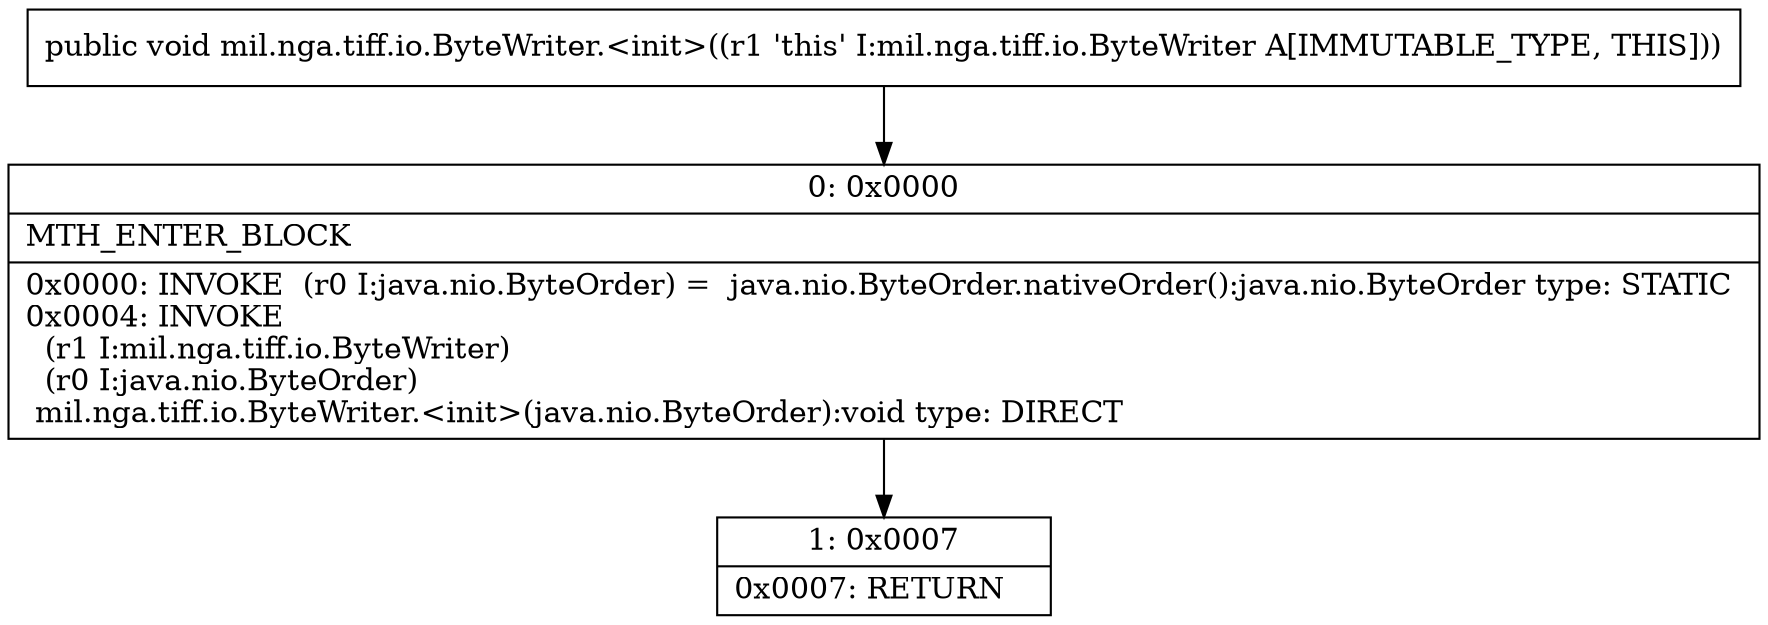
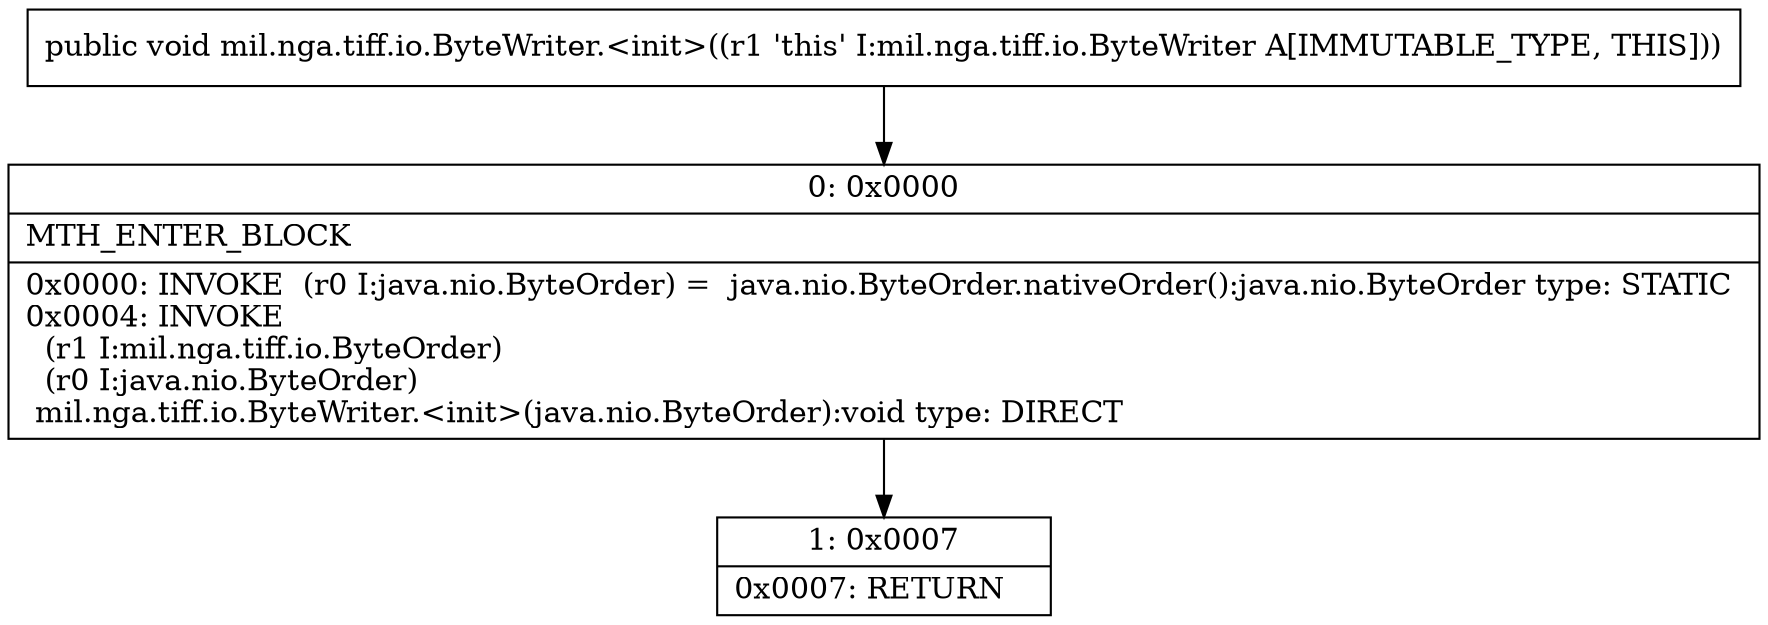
node "0: 0x0000": text "(r1 I:mil.nga.tiff.io.ByteWriter)" -> "(r1 I:mil.nga.tiff.io.ByteOrder)"
